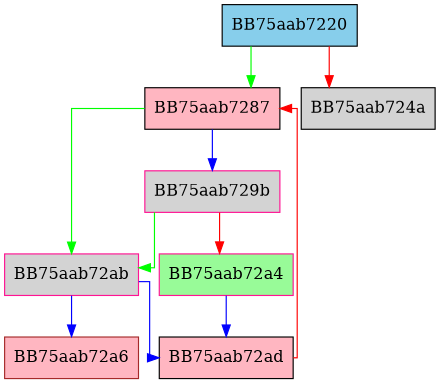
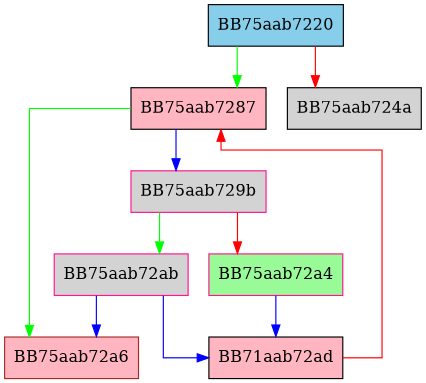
edge "BB75aab7287" -> "BB75aab72ab": now "BB75aab7287" -> "BB75aab72a6"
node "BB75aab72ad": label "BB75aab72ad" -> "BB71aab72ad"
